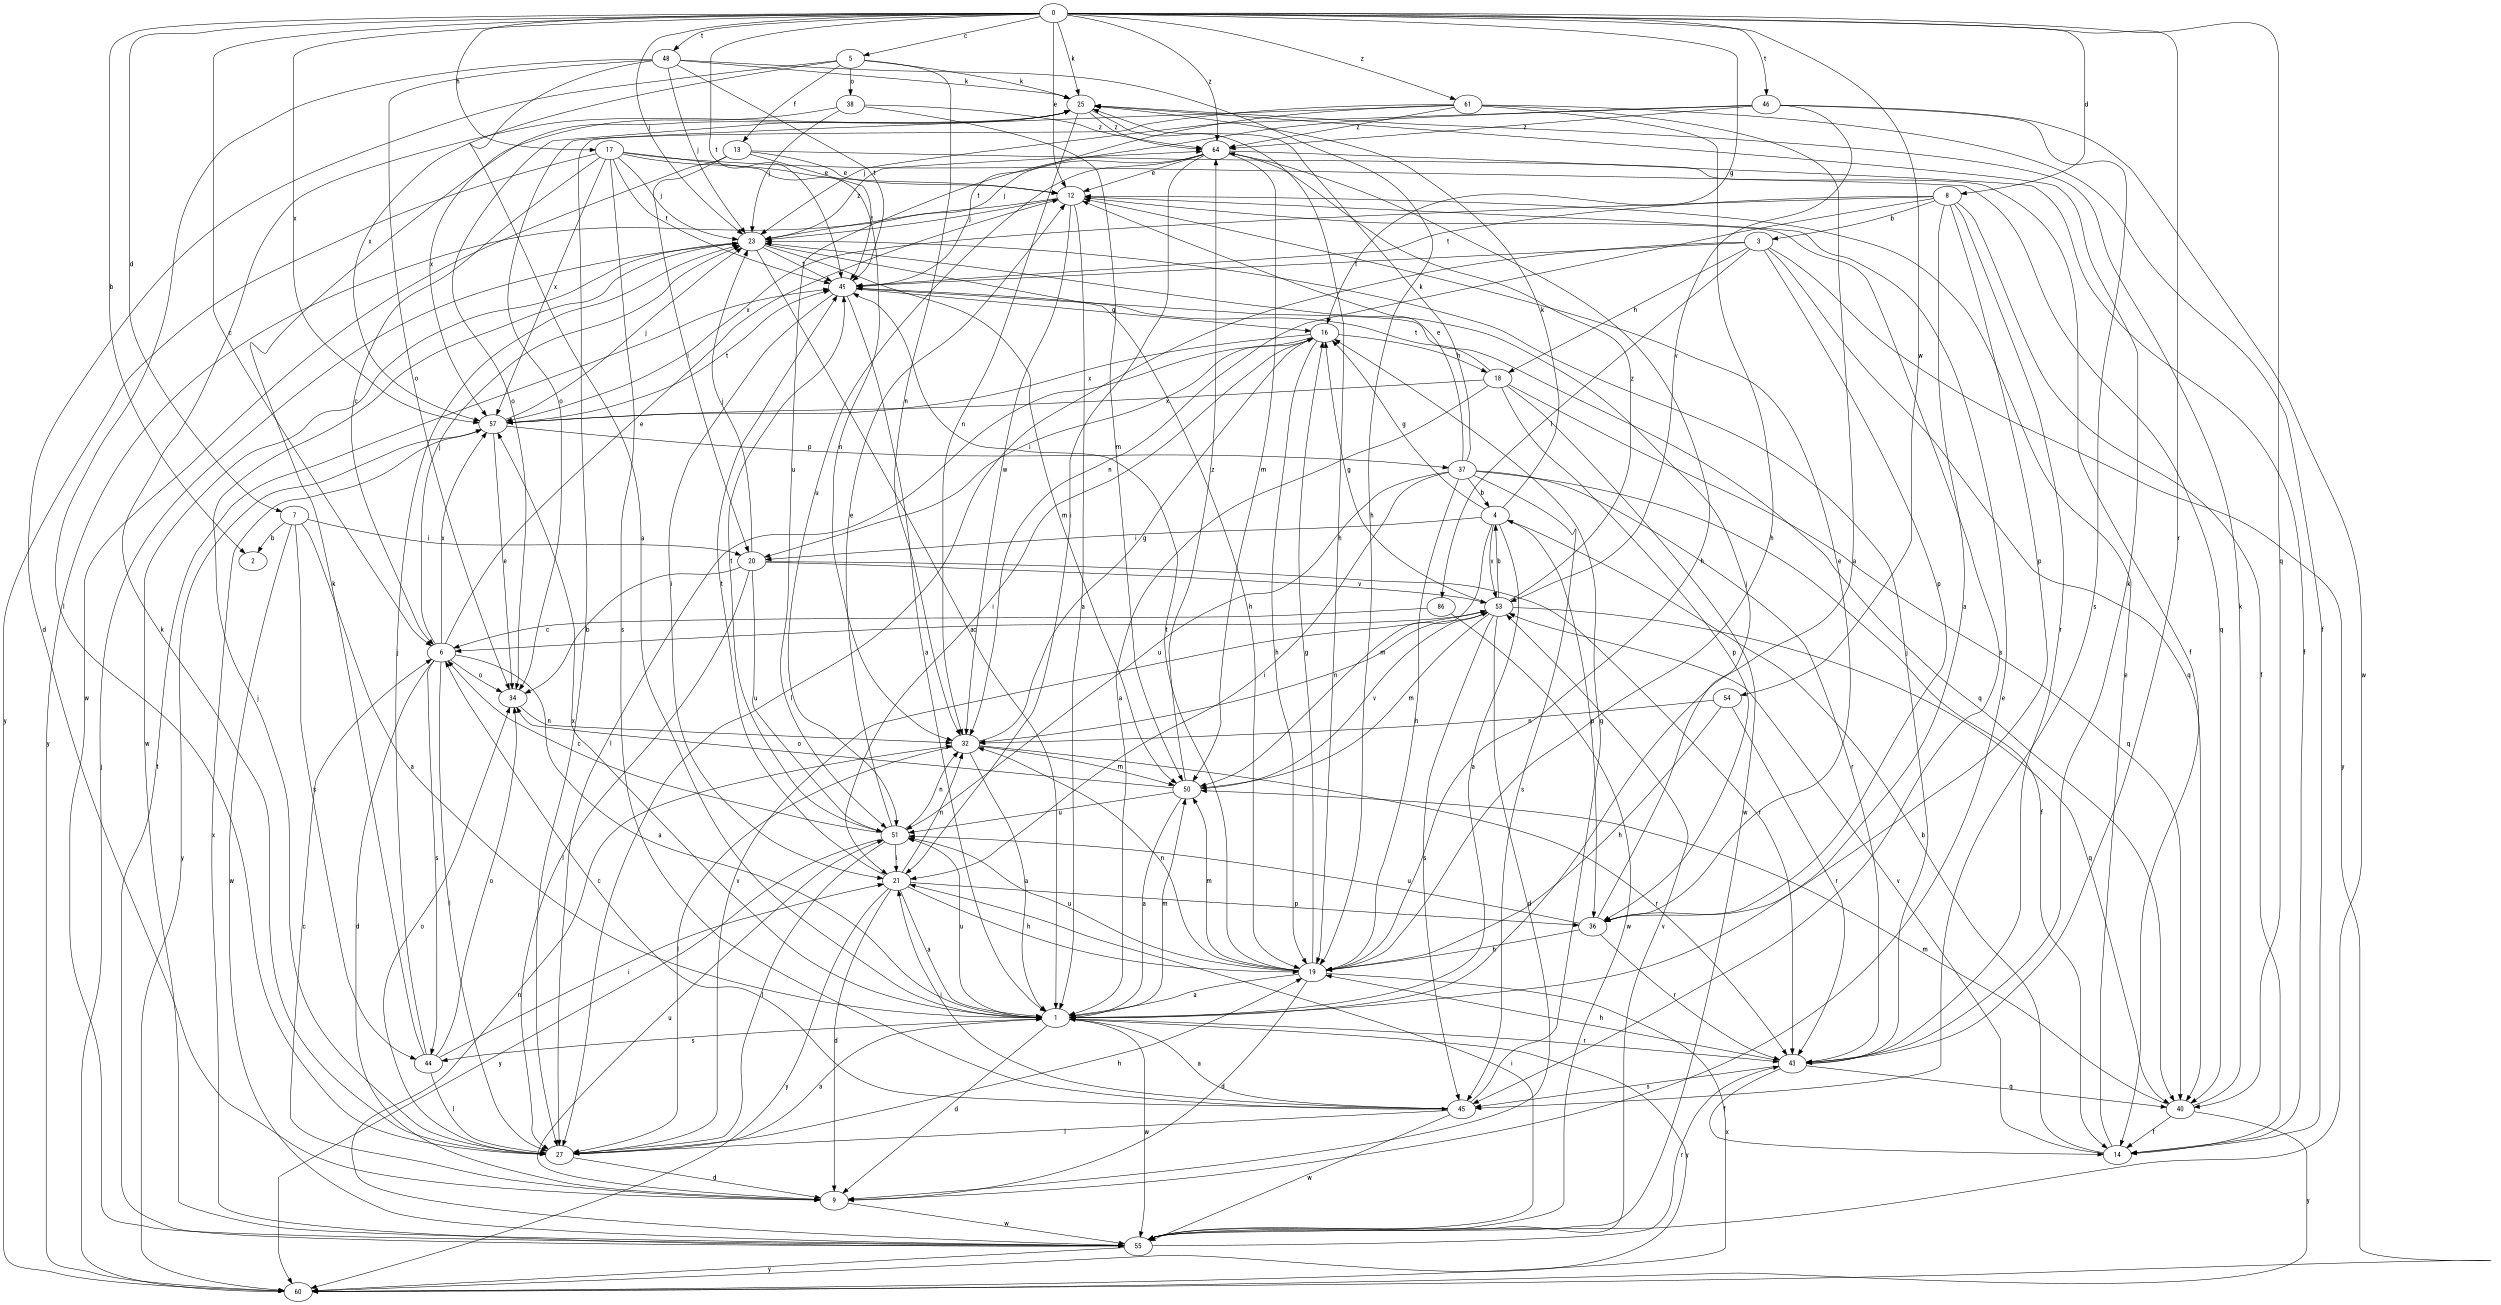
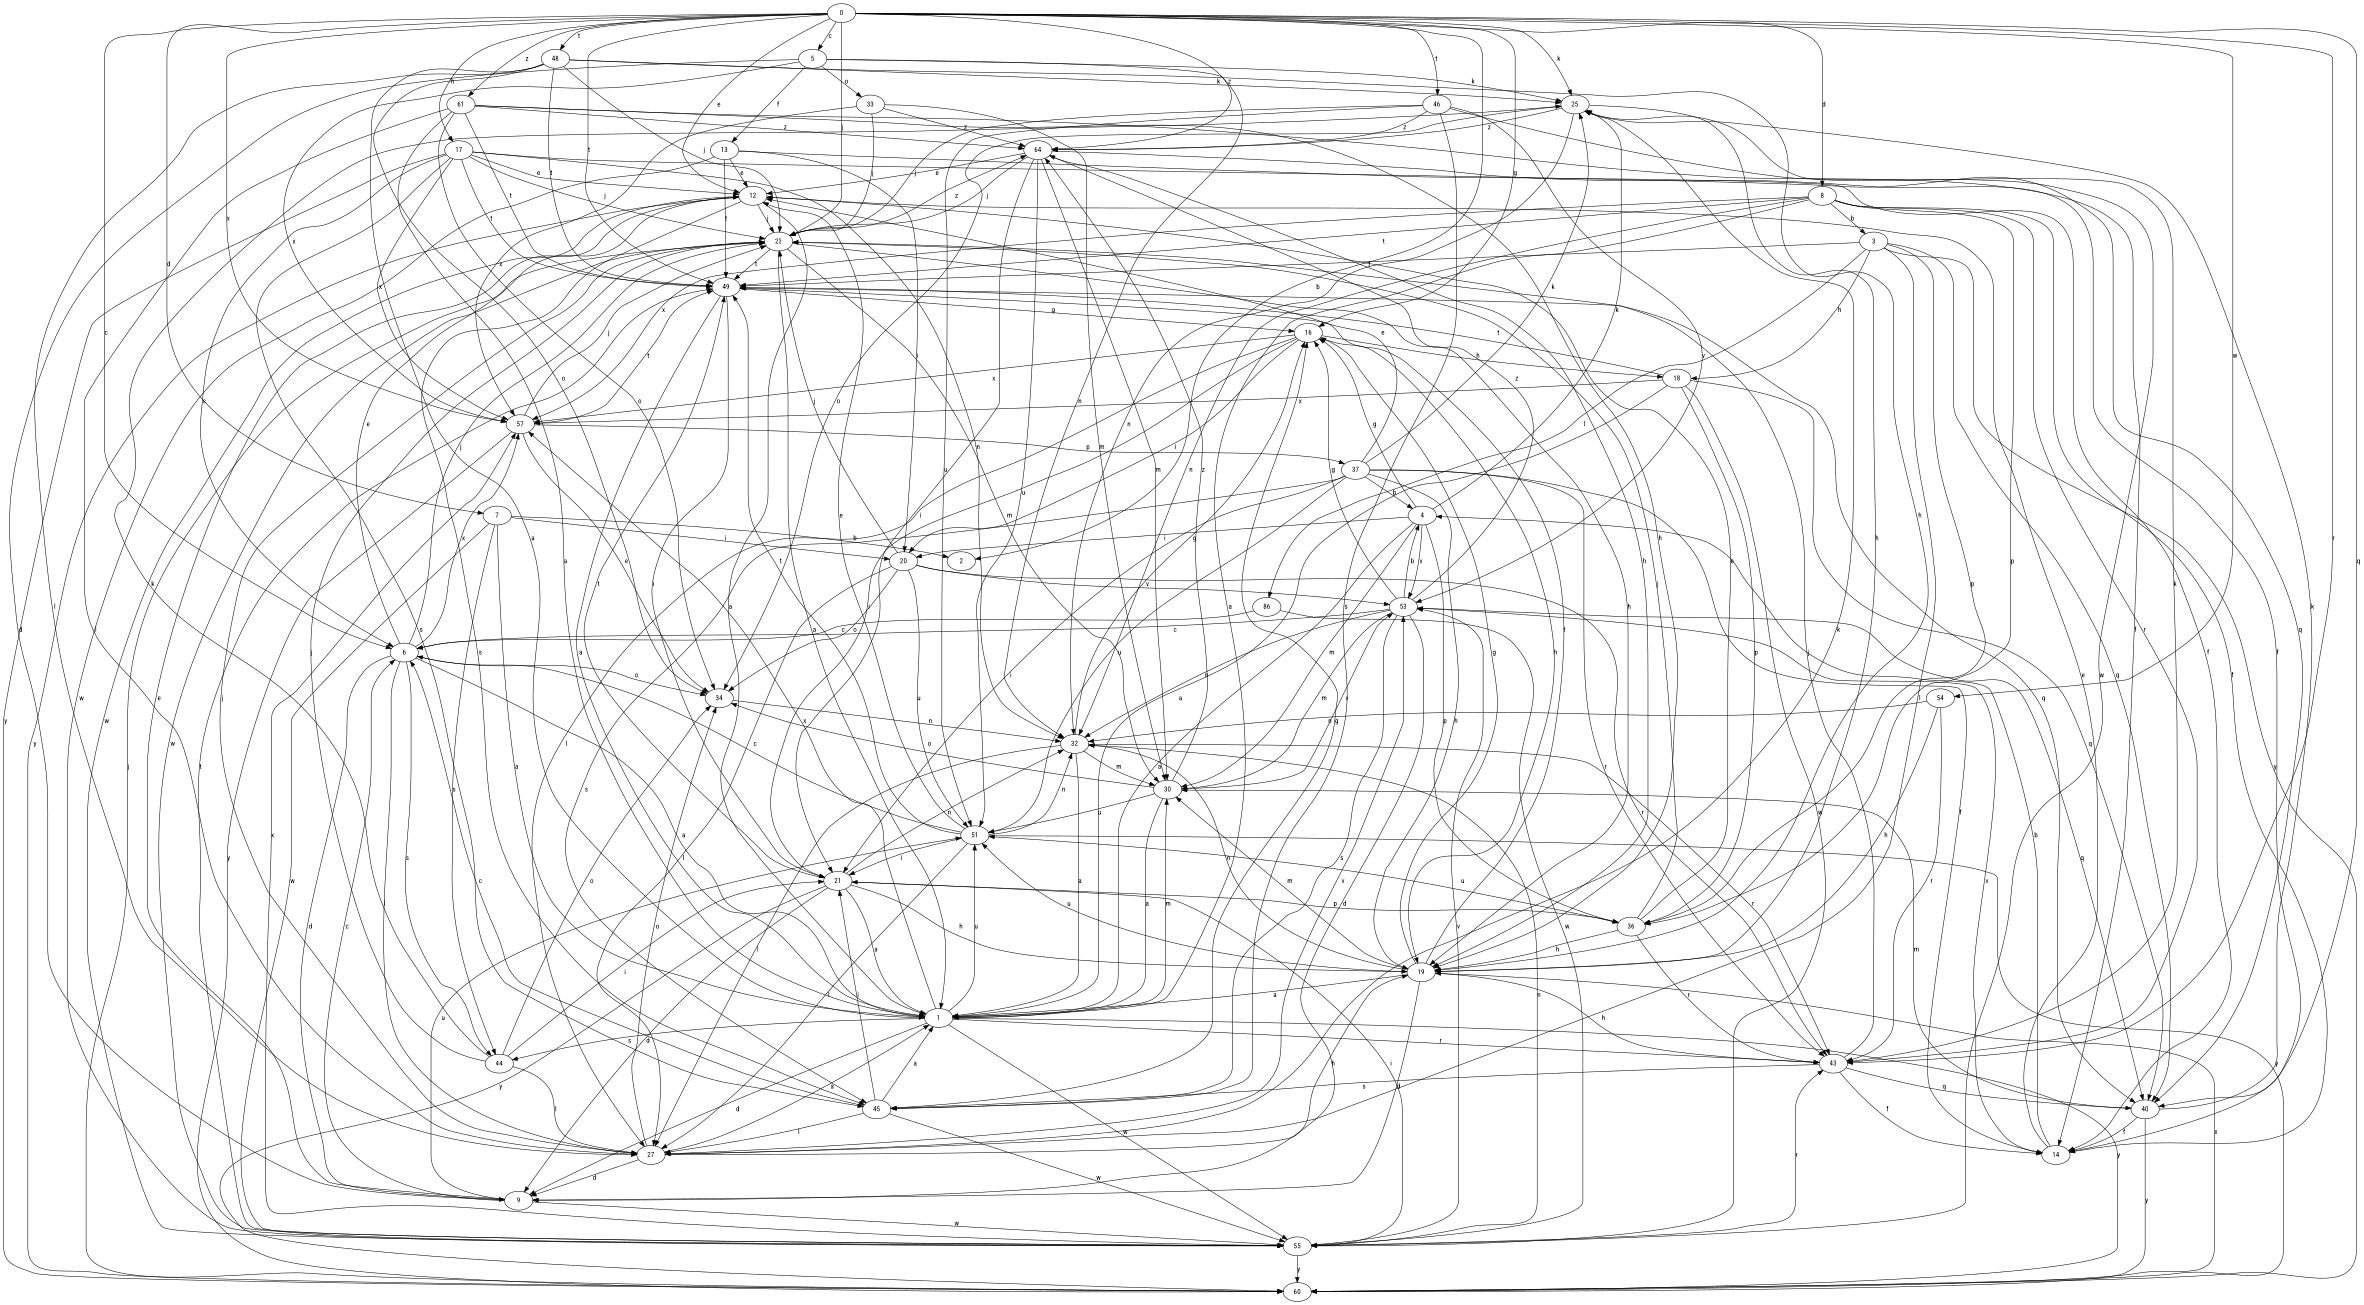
node "38": label "38" -> "33"
edge "12" -> "32": now "12" -> "55"
node "50": label "50" -> "30"
